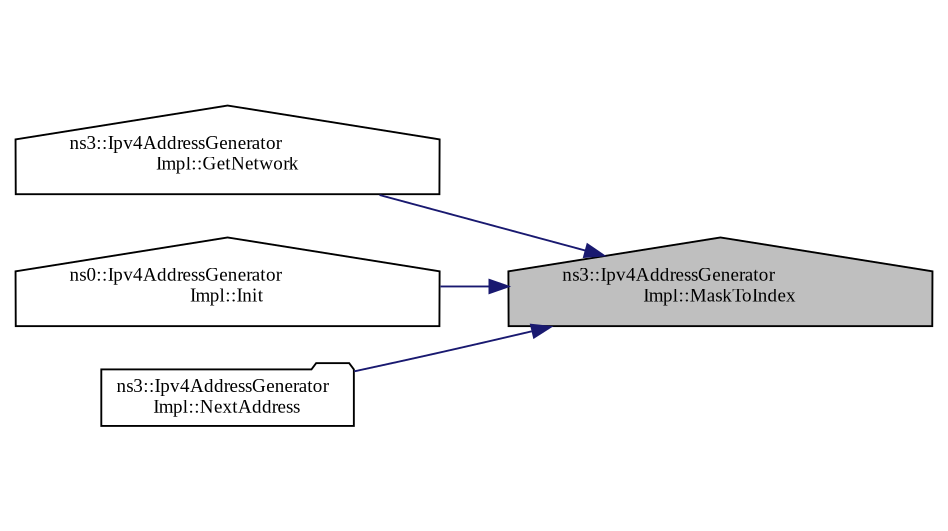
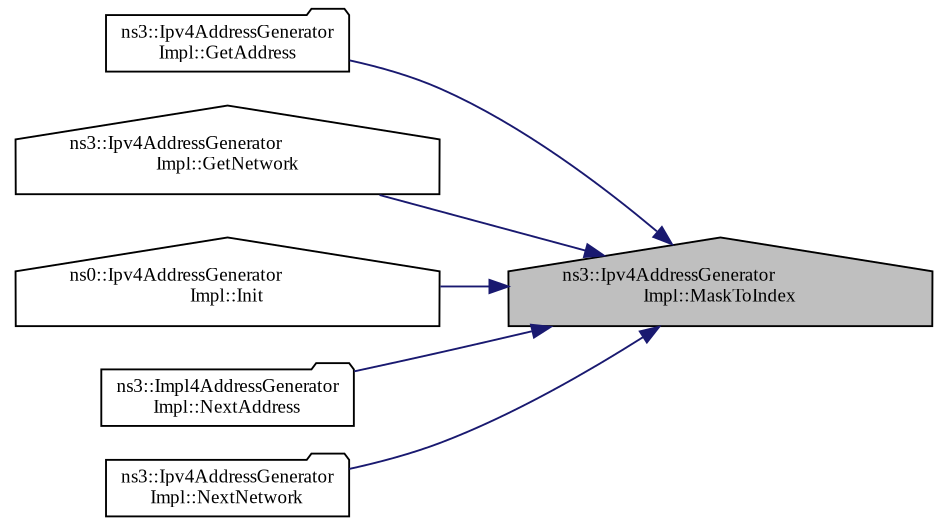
node "ns3::Ipv4AddressGenerator Impl::GetAddress": added
node "ns3::Ipv4AddressGenerator Impl::NextAddress": label "ns3::Ipv4AddressGenerator Impl::NextAddress" -> "ns3::Impl4AddressGenerator Impl::NextAddress"
node "ns3::Ipv4AddressGenerator Impl::NextNetwork": added
